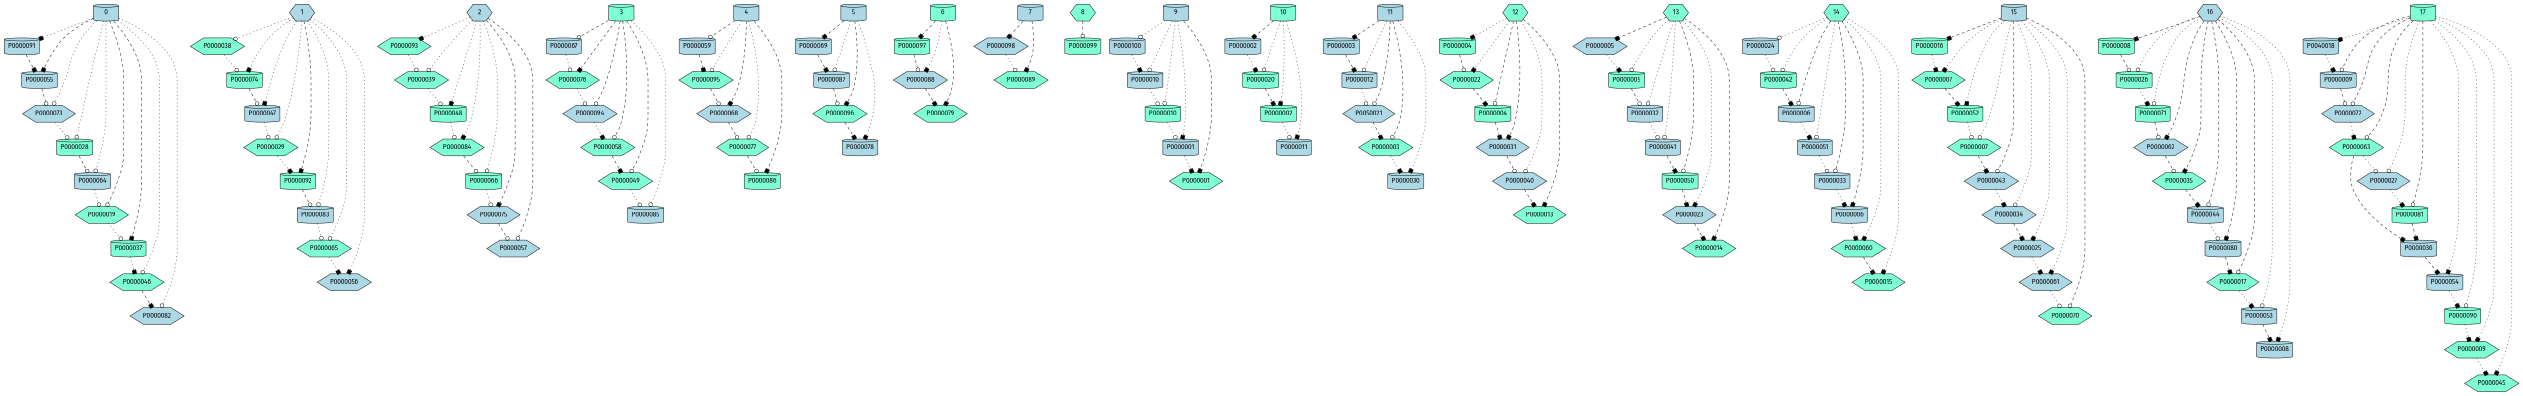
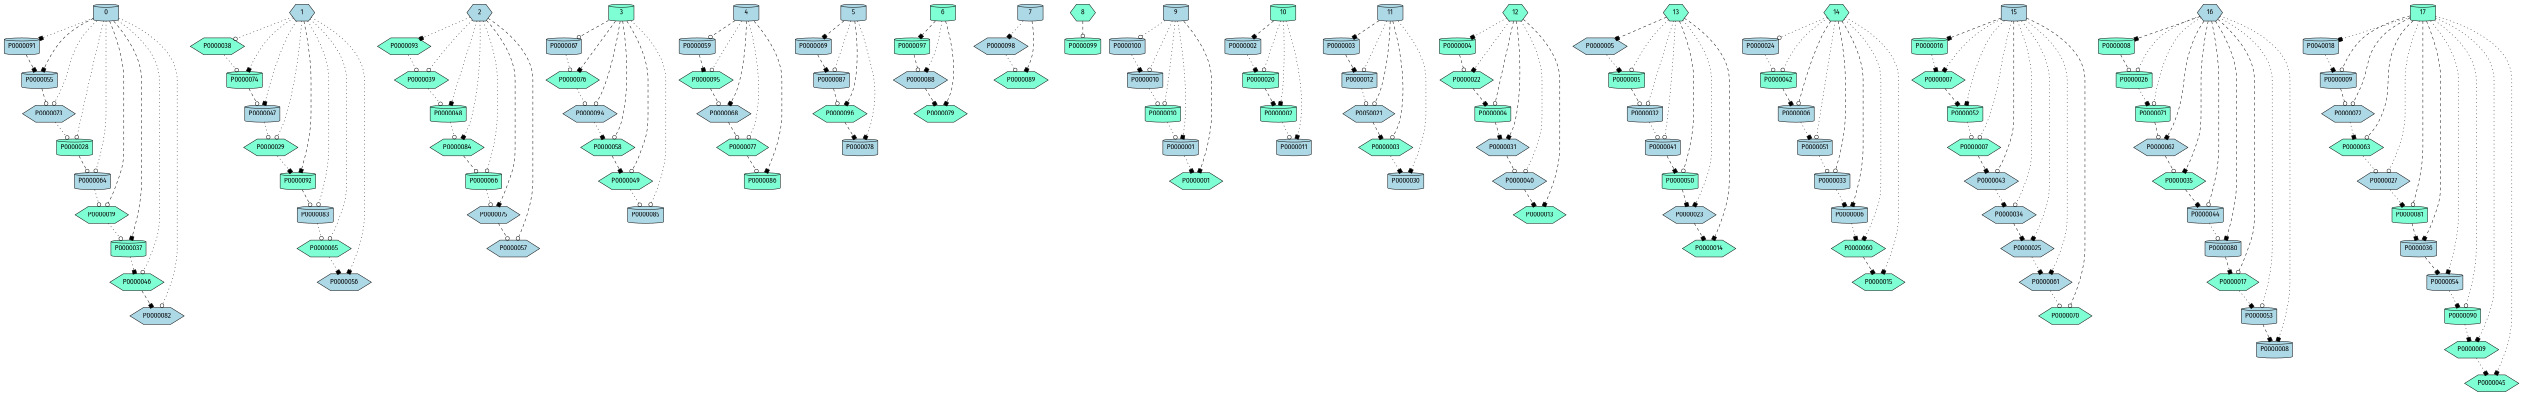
edge "7" -> "P0000098": style dashed -> dotted
edge "P0000063" -> "P0000036": now "17" -> "P0000036"
